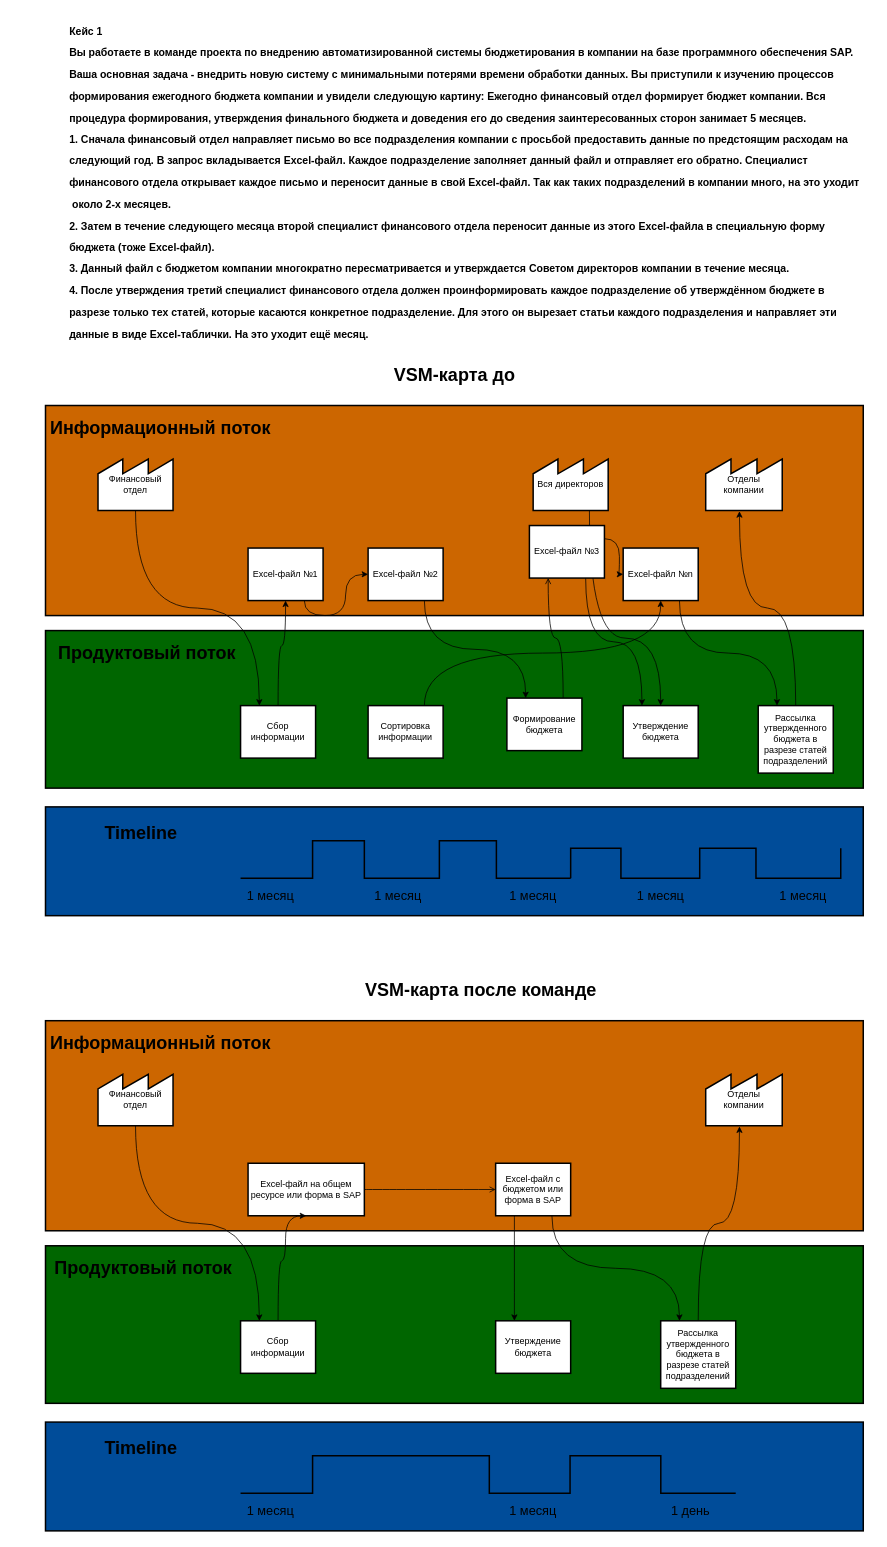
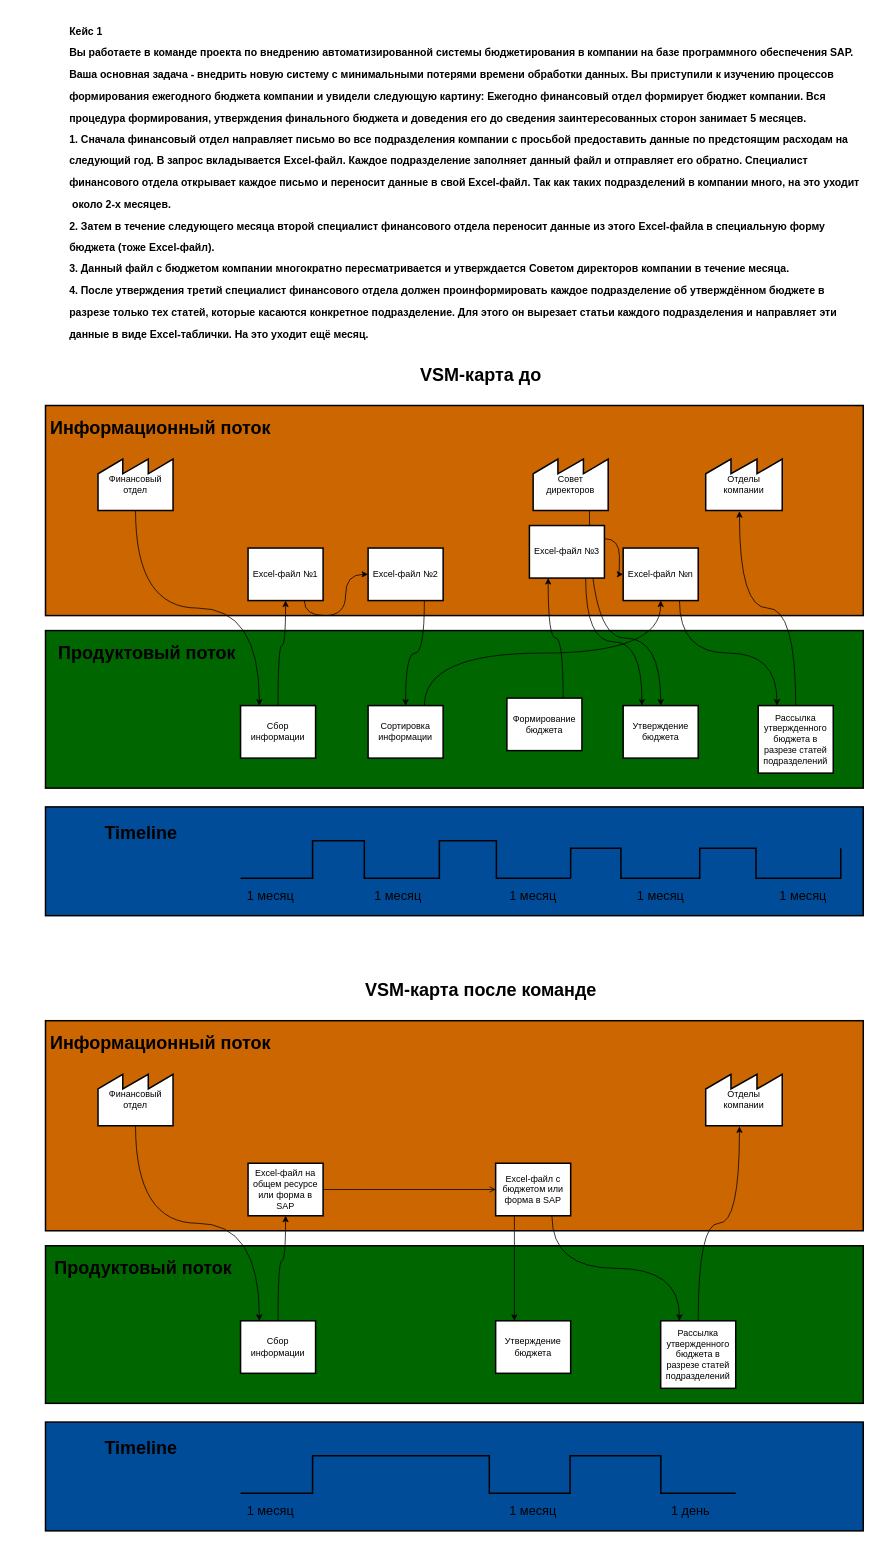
node "VSM-карта до": moved (454, 375) -> (480, 375)
node "Вся директоров": label "Вся директоров" -> "Совет директоров"
edge "Формирование бюджета" -> "Excel-файл №3": arrowhead open -> classic
edge "Excel-файл №2" -> "Формирование бюджета": now "Excel-файл №2" -> "Сортировка информации"
node "Excel-файл на общем ресурсе или форма в SAP": size 116x53 -> 75x53
